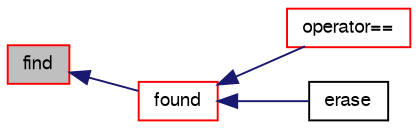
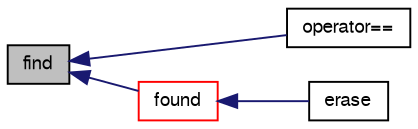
node "operator==": color red -> black
edge "operator==" -> "found": now "operator==" -> "find"
node "find": color red -> black
